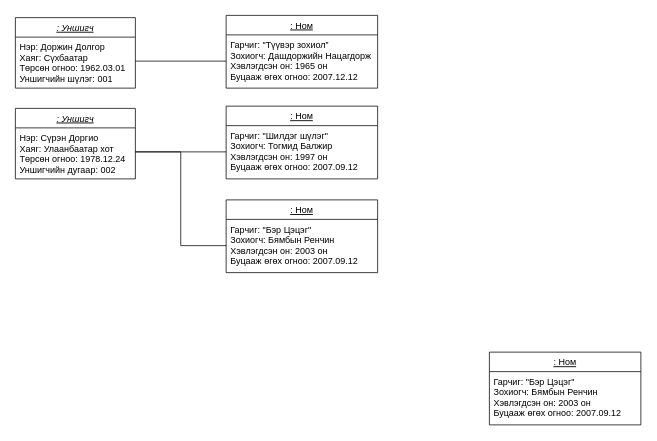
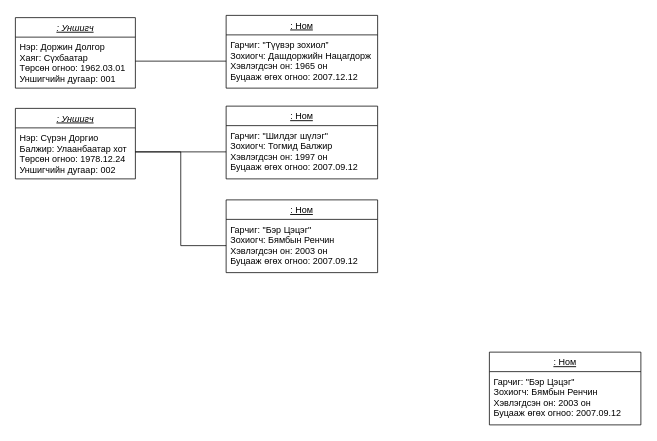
node "Нэр: Доржин Долгор Хаяг: Сүхбаатар Төрсөн огноо: 1962.03.01 Уншигчийн шүлэг: 001": label "Нэр: Доржин Долгор Хаяг: Сүхбаатар Төрсөн огноо: 1962.03.01 Уншигчийн шүлэг: 001" -> "Нэр: Доржин Долгор Хаяг: Сүхбаатар Төрсөн огноо: 1962.03.01 Уншигчийн дугаар: 001"
node "Нэр: Сүрэн Доргио Хаяг: Улаанбаатар хот Төрсөн огноо: 1978.12.24 Уншигчийн дугаар: 002": label "Нэр: Сүрэн Доргио Хаяг: Улаанбаатар хот Төрсөн огноо: 1978.12.24 Уншигчийн дугаар: 002" -> "Нэр: Сүрэн Доргио Балжир: Улаанбаатар хот Төрсөн огноо: 1978.12.24 Уншигчийн дугаар: 002"
